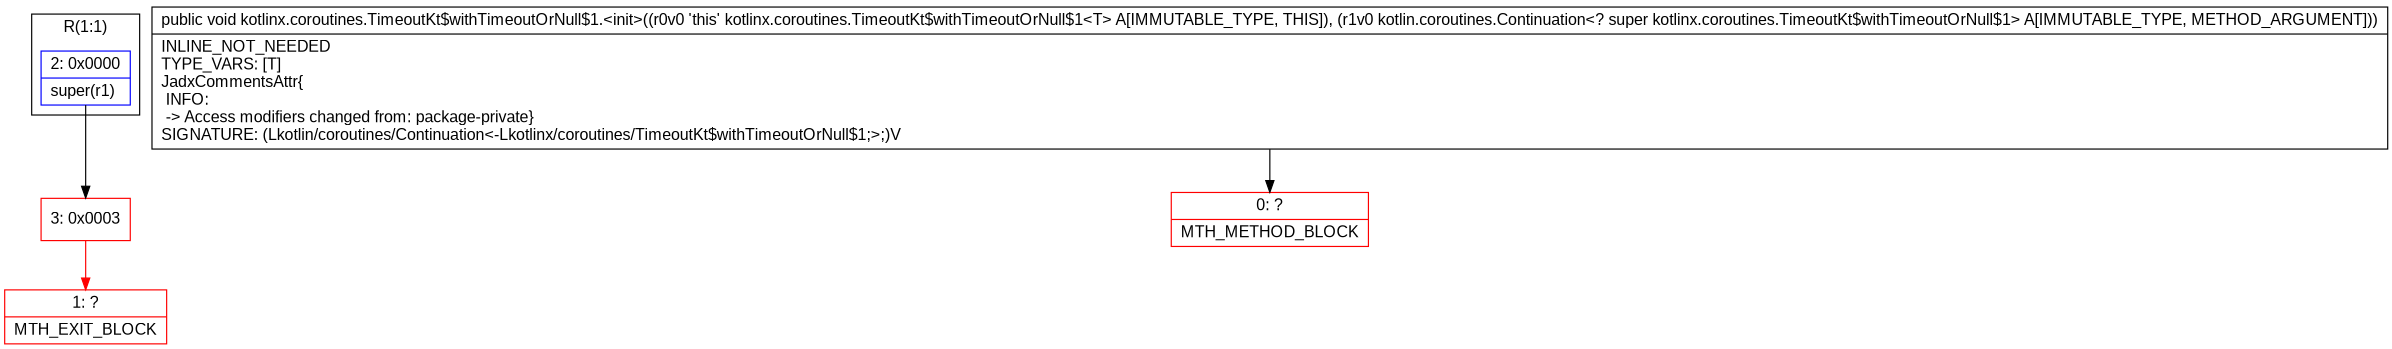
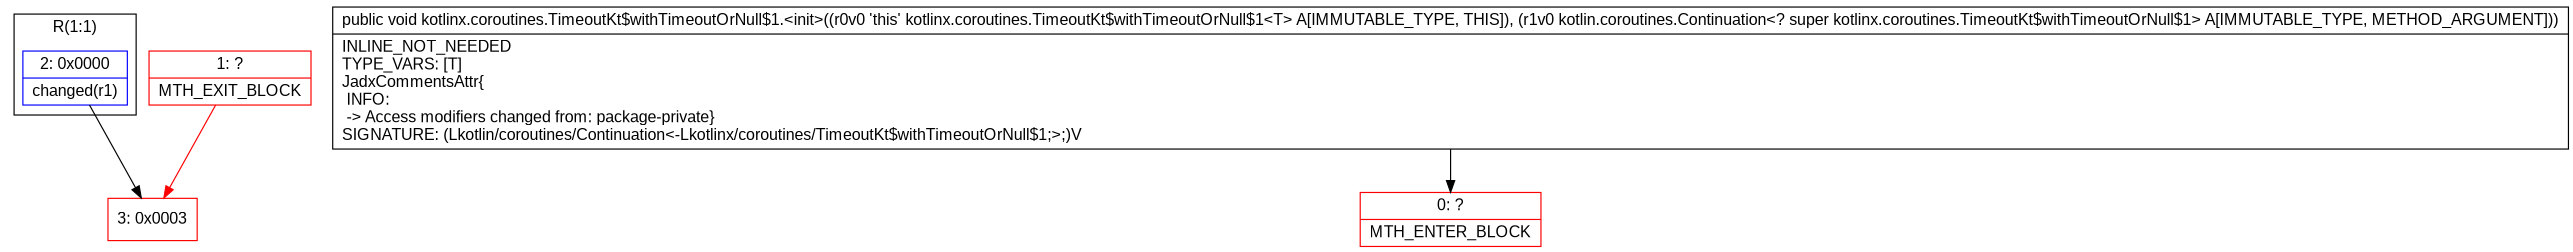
node "2: 0x0000": text "super(r1)" -> "changed(r1)"
node "0: ?": text "MTH_METHOD_BLOCK" -> "MTH_ENTER_BLOCK"
edge "3: 0x0003" -> "1: ?": reversed
